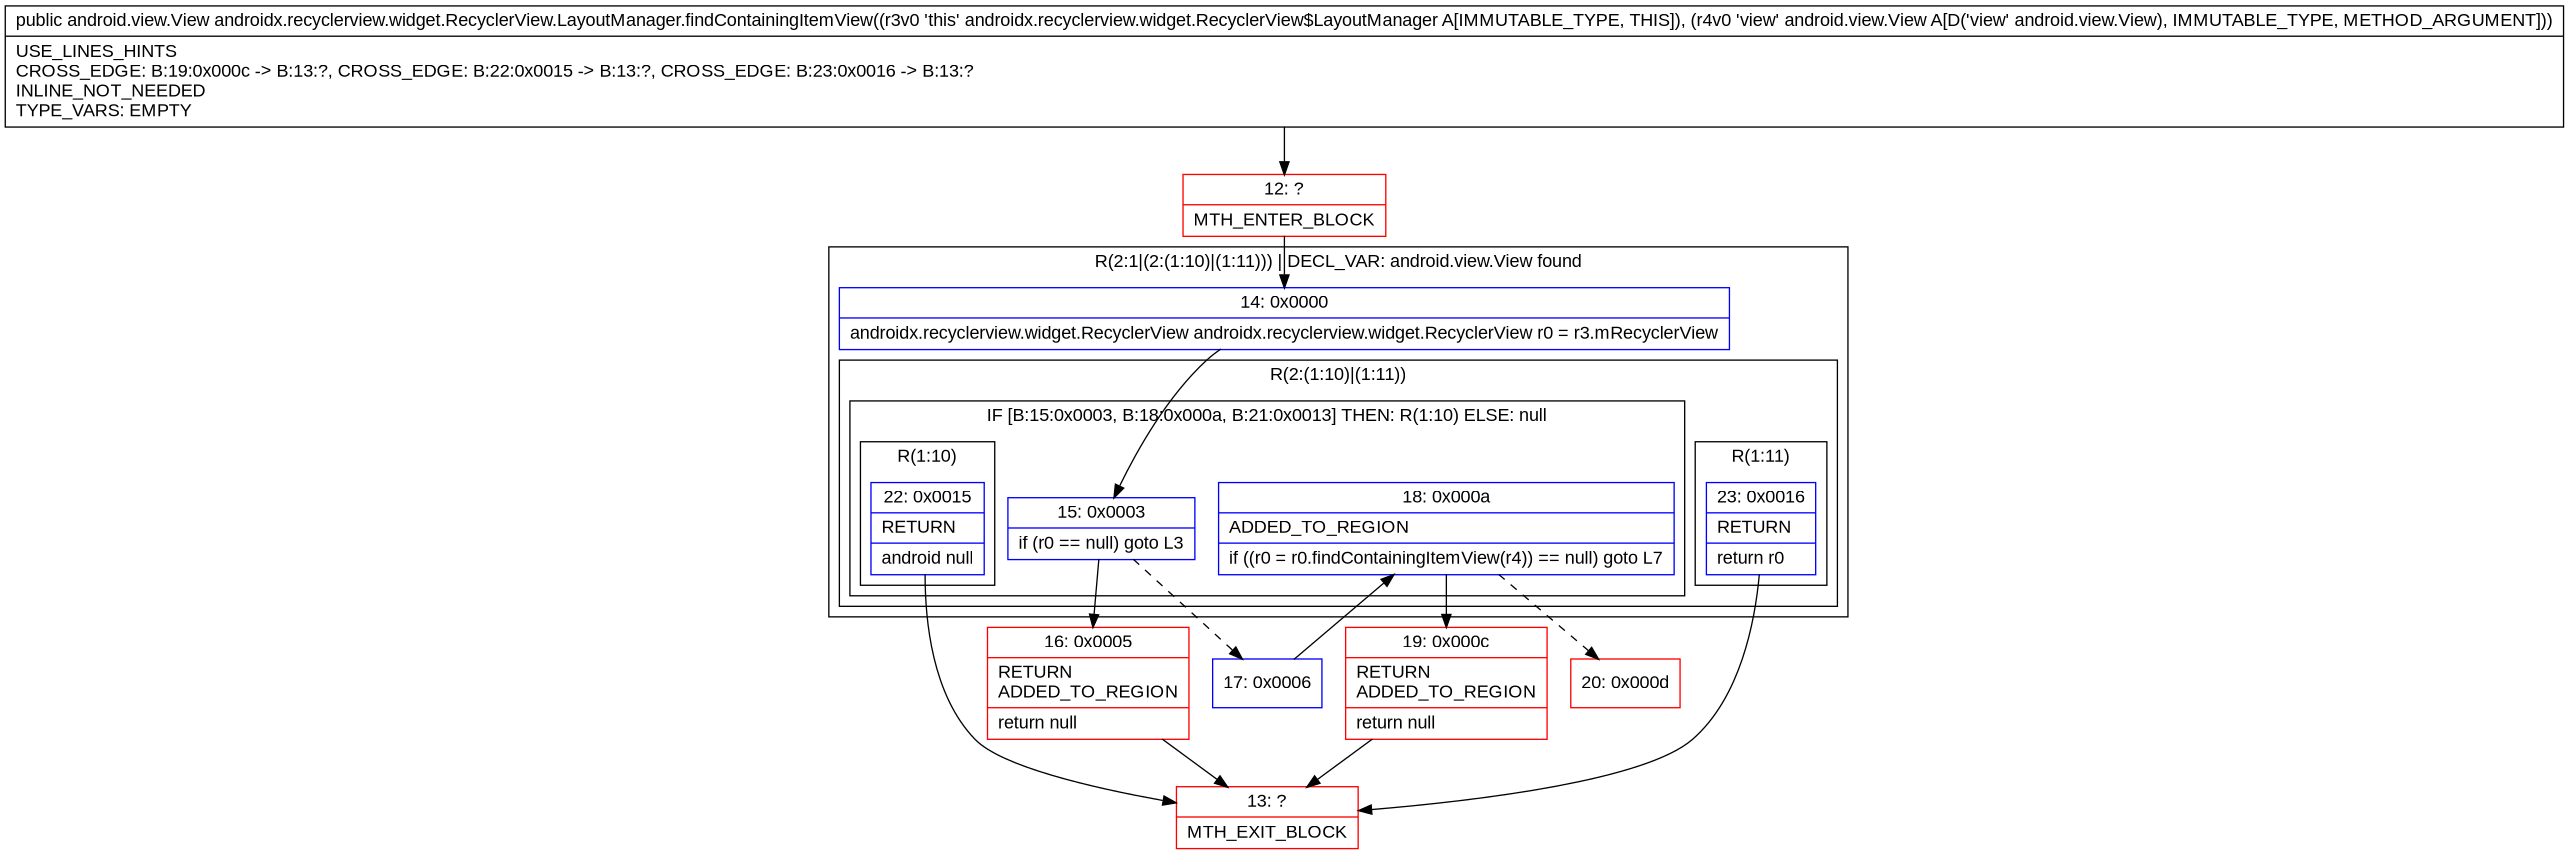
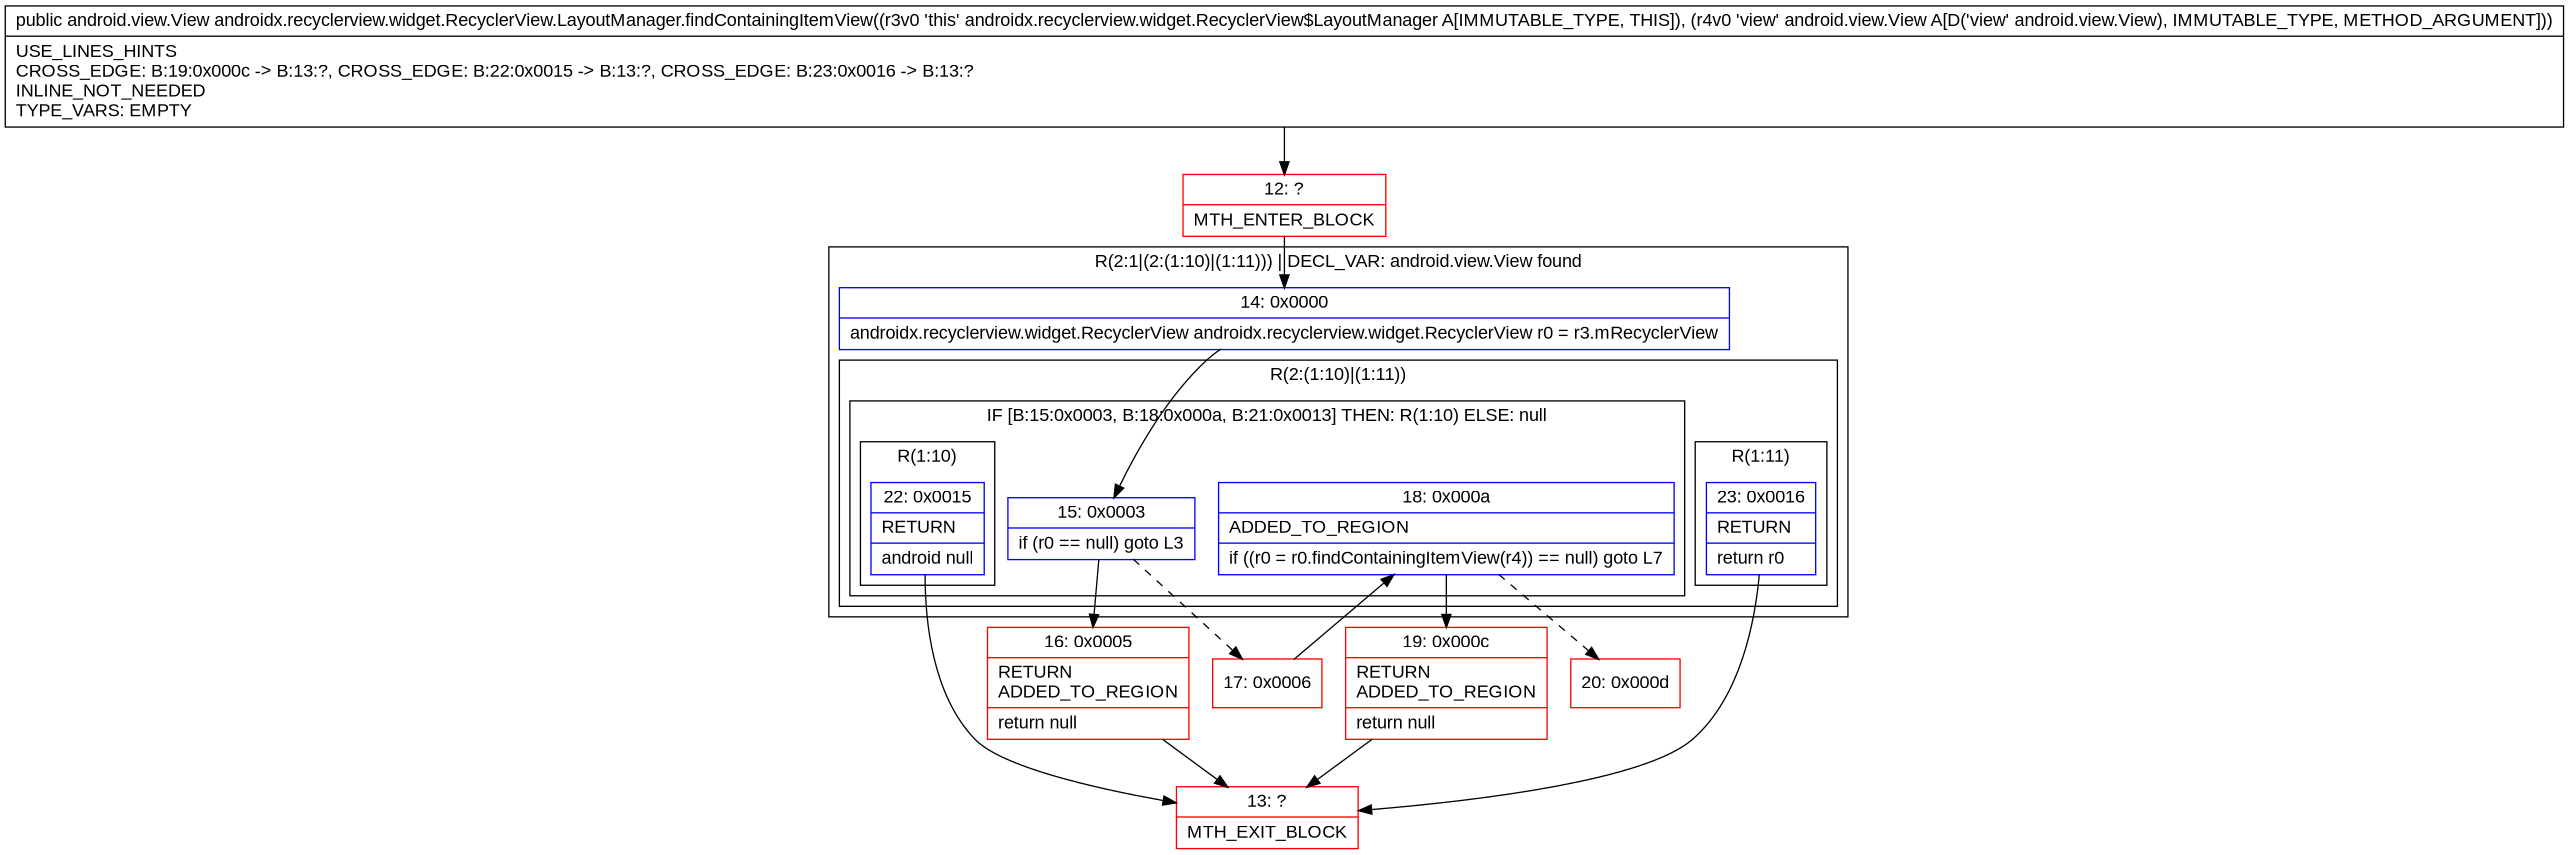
node "17: 0x0006": color blue -> red
